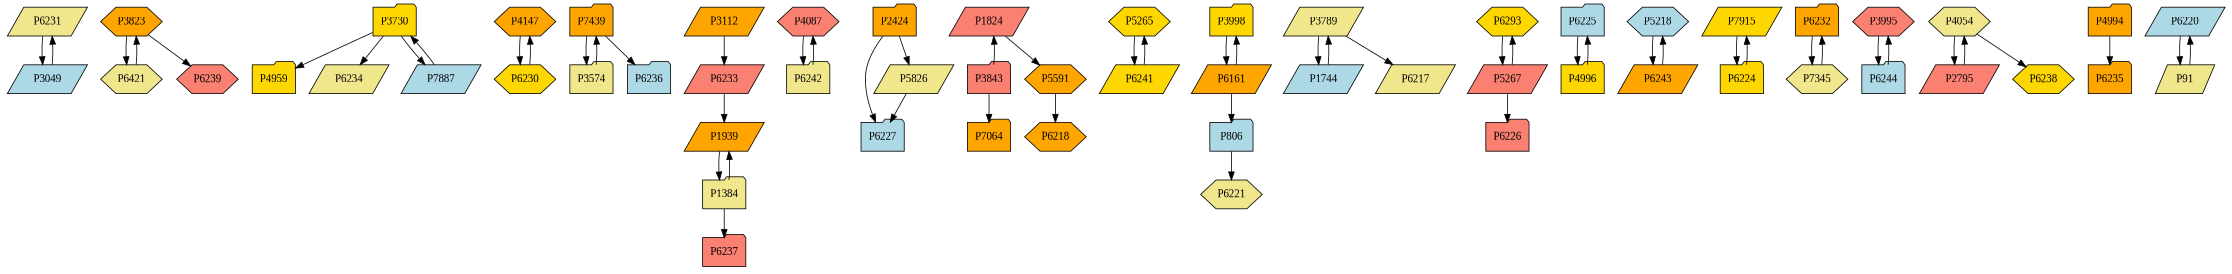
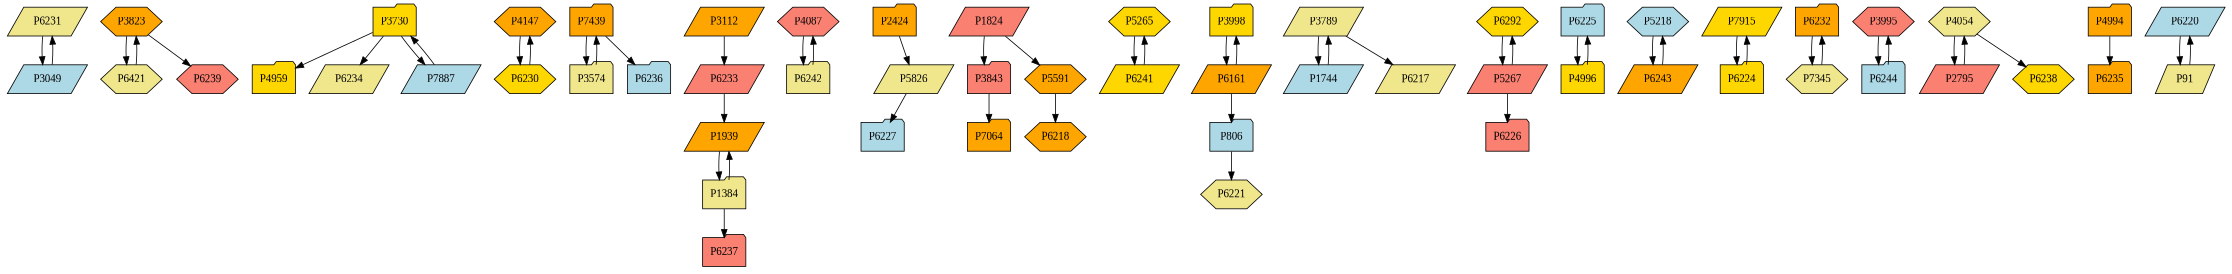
node "P6293": label "P6293" -> "P6292"
edge "P3843" -> "P1824": reversed
edge "P2424" -> "P6227": removed
